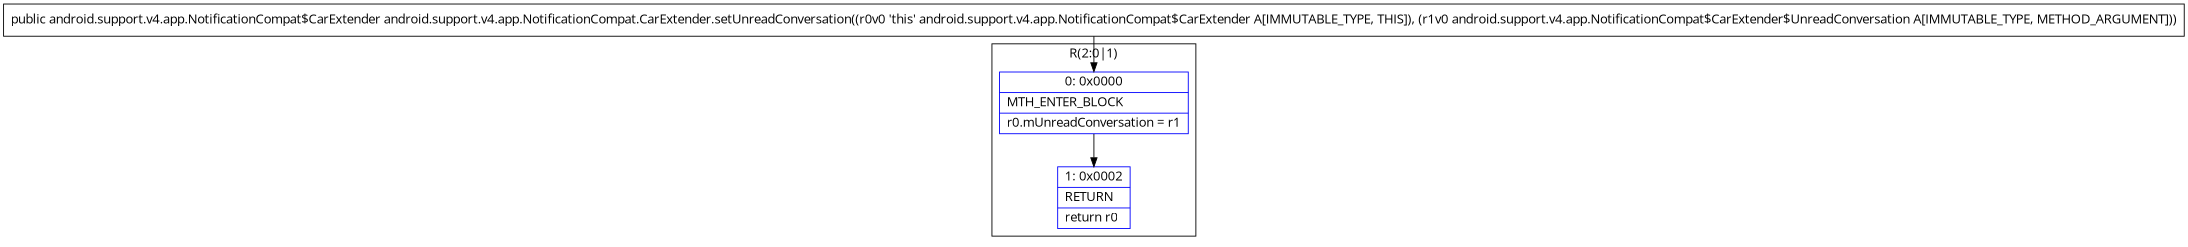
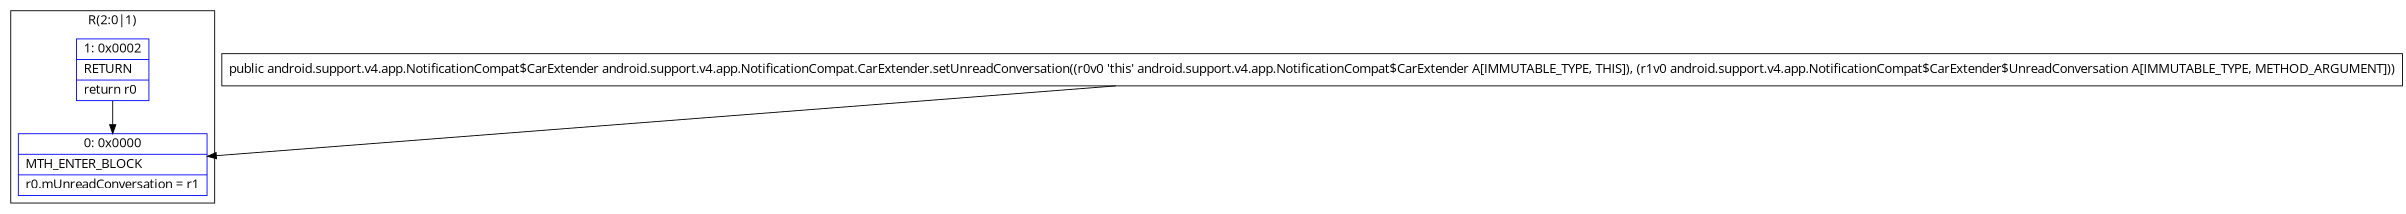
edge "0: 0x0000" -> "1: 0x0002": reversed
